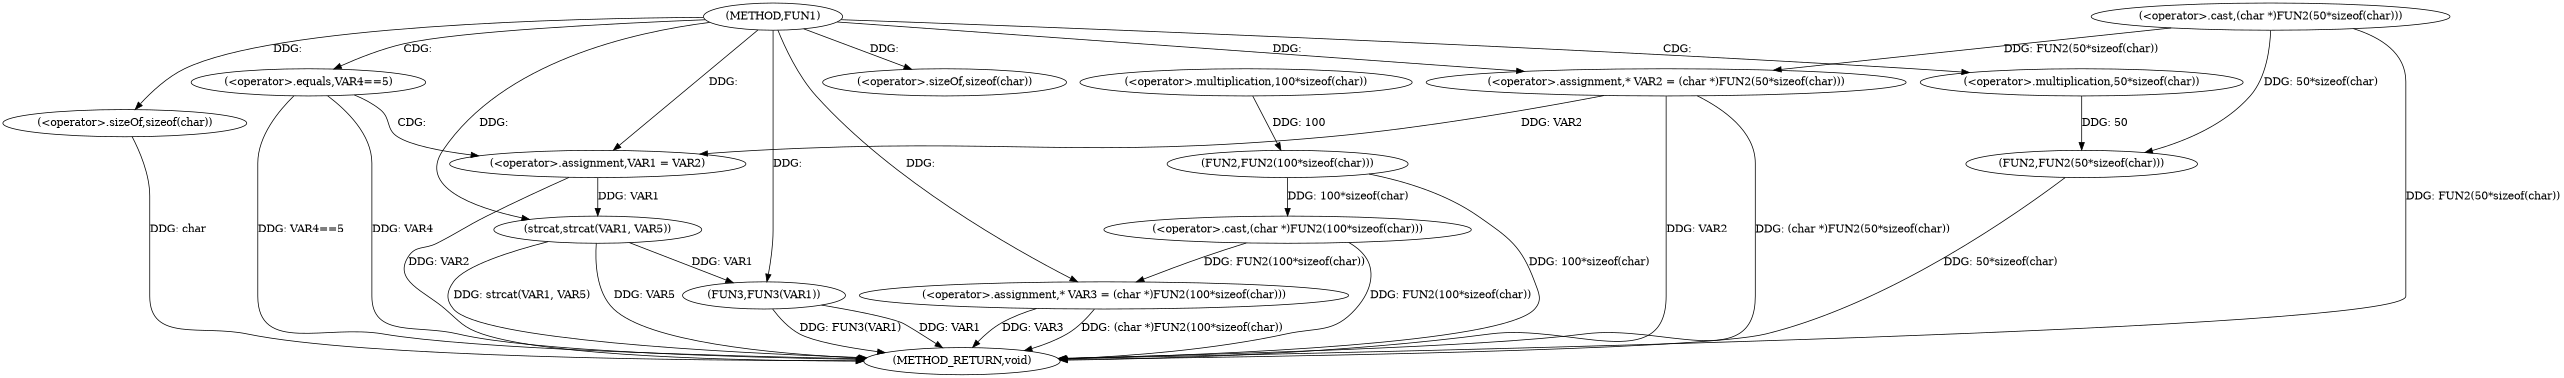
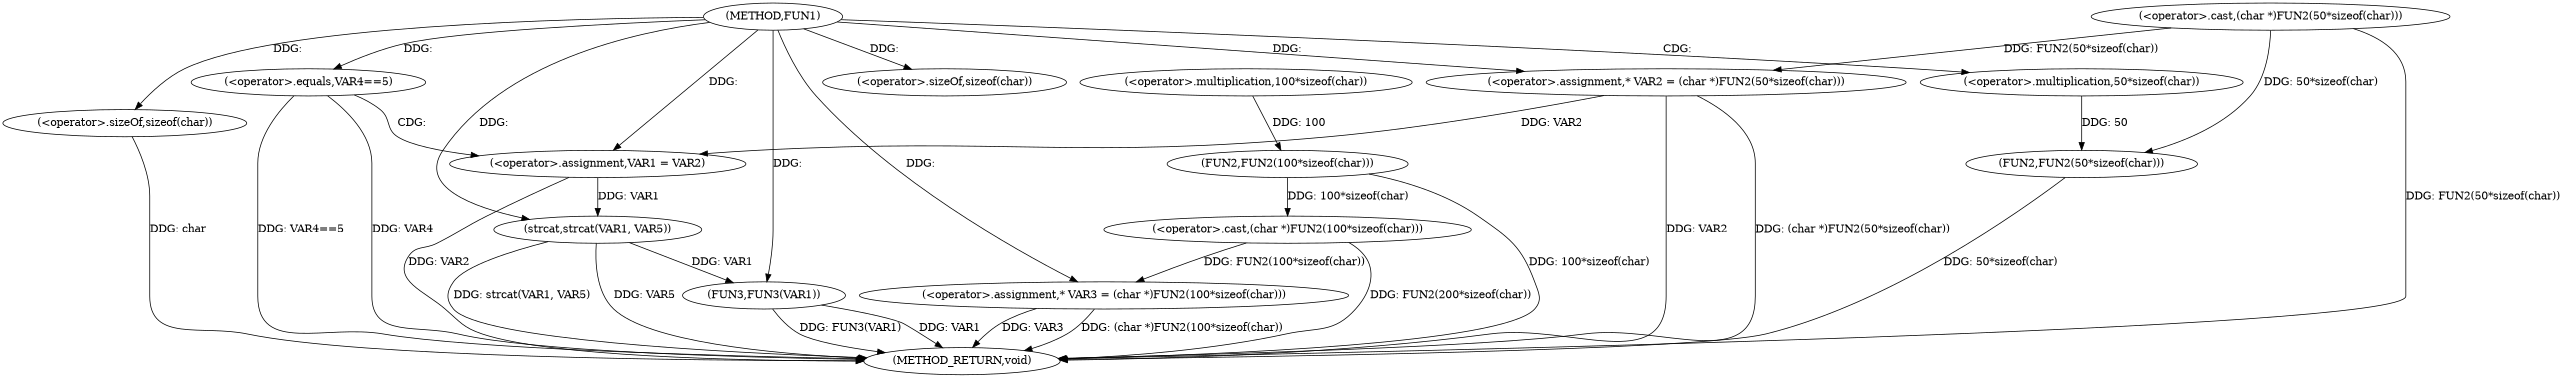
edge "(METHOD,FUN1)" -> "(<operator>.equals,VAR4==5)": label "CDG: " -> "DDG: "
edge "(<operator>.cast,(char *)FUN2(100*sizeof(char)))" -> "(METHOD_RETURN,void)": label "DDG: FUN2(100*sizeof(char))" -> "DDG: FUN2(200*sizeof(char))"
